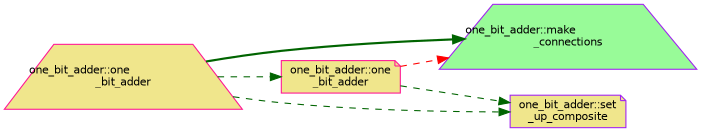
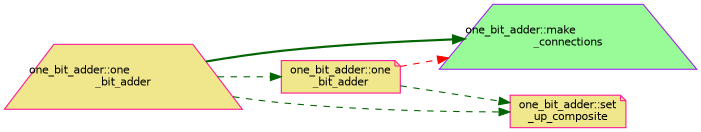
node "one_bit_adder::set _up_composite": color purple -> deeppink
